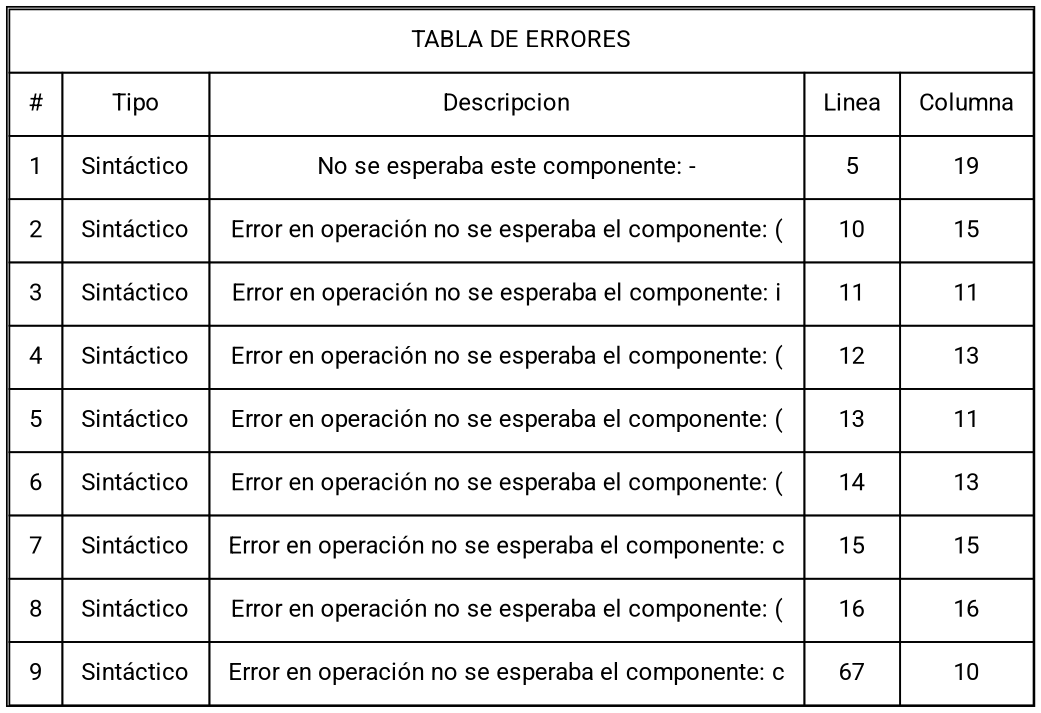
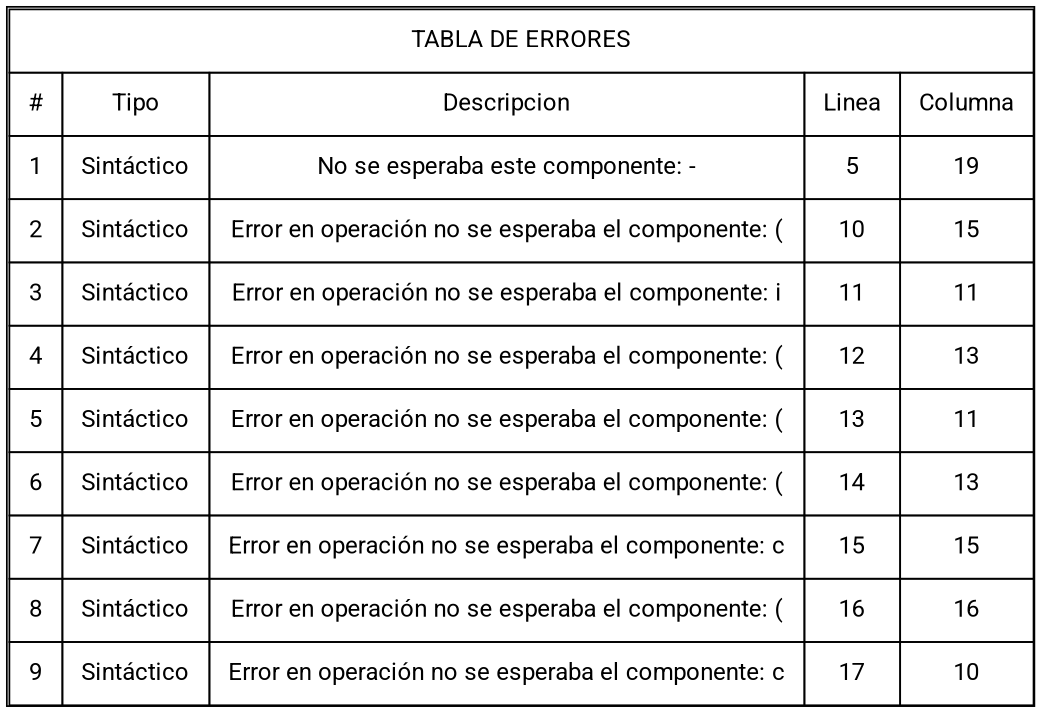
node "TABLA DE ERRORES": text "67" -> "17"
